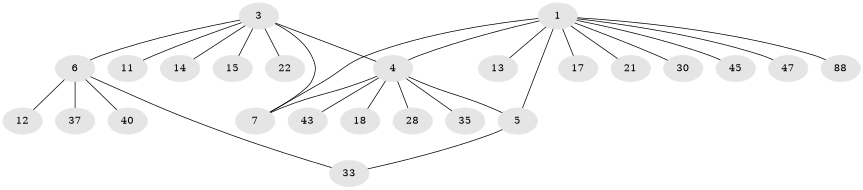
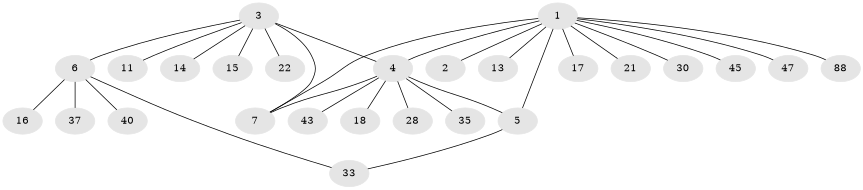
node "2": added
node "12": label "12" -> "16"
